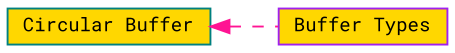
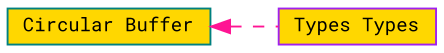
node "Buffer Types": label "Buffer Types" -> "Types Types"
